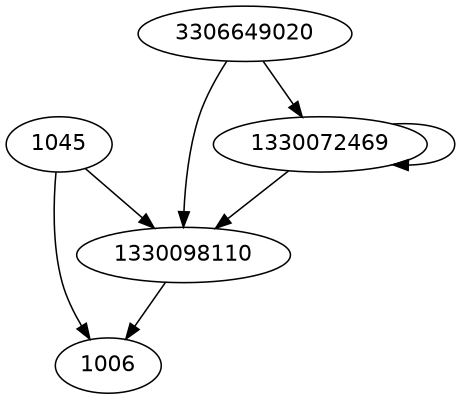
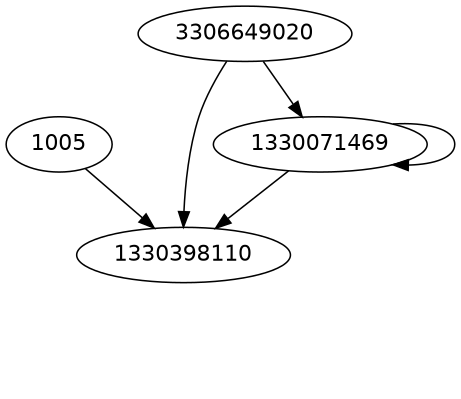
node "1045": label "1045" -> "1005"
node "1330072469": label "1330072469" -> "1330071469"
node "1330098110": label "1330098110" -> "1330398110"
node "1006": removed
